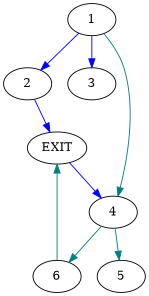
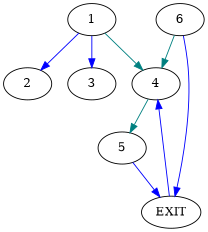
edge "2" -> "EXIT": now "5" -> "EXIT"
edge "6" -> "EXIT": color teal -> blue
edge "4" -> "6": reversed
